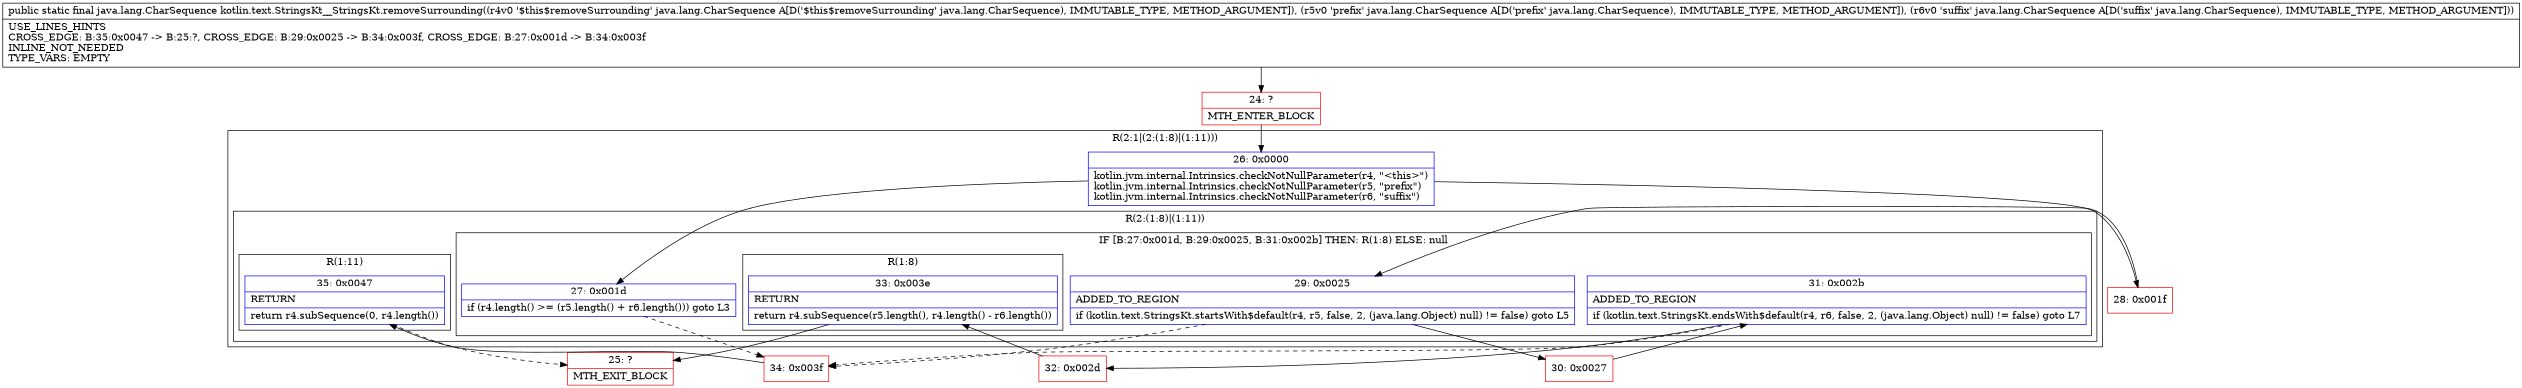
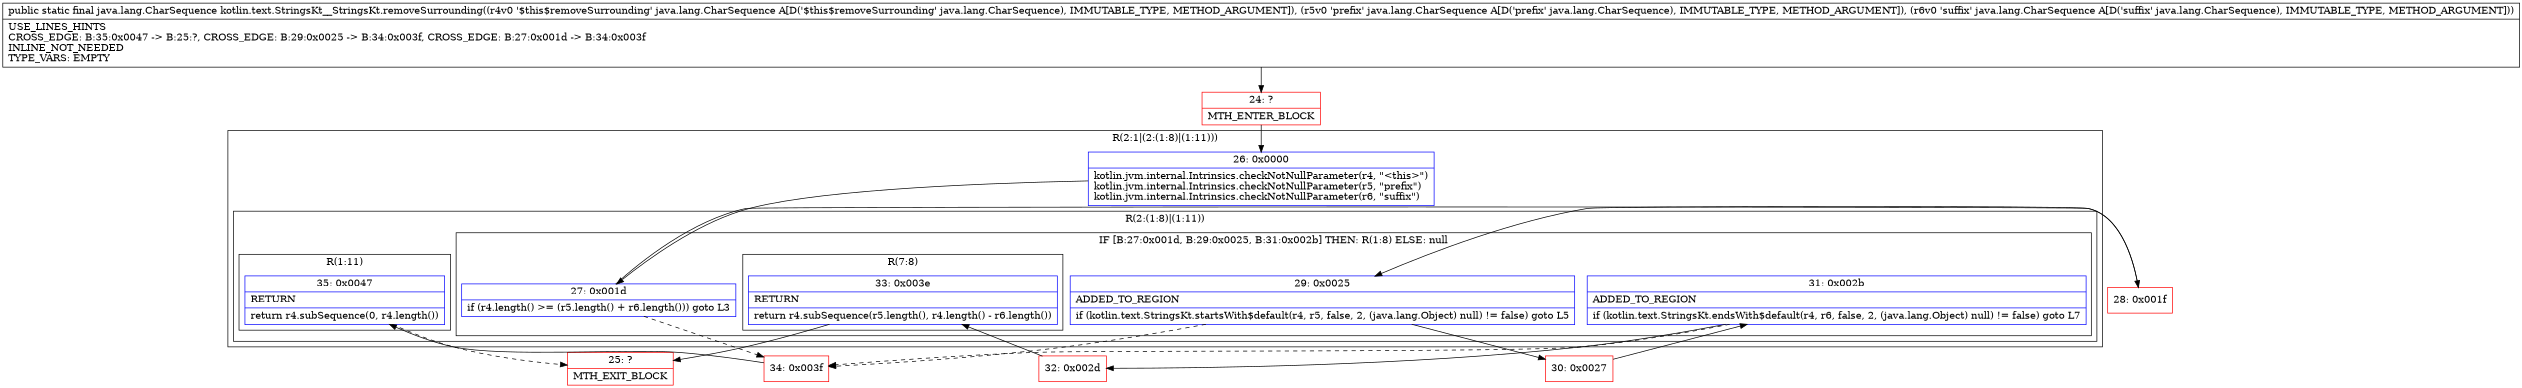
edge "26: 0x0000" -> "28: 0x001f": now "27: 0x001d" -> "28: 0x001f"
cluster "R(1:8)": label "R(1:8)" -> "R(7:8)"
